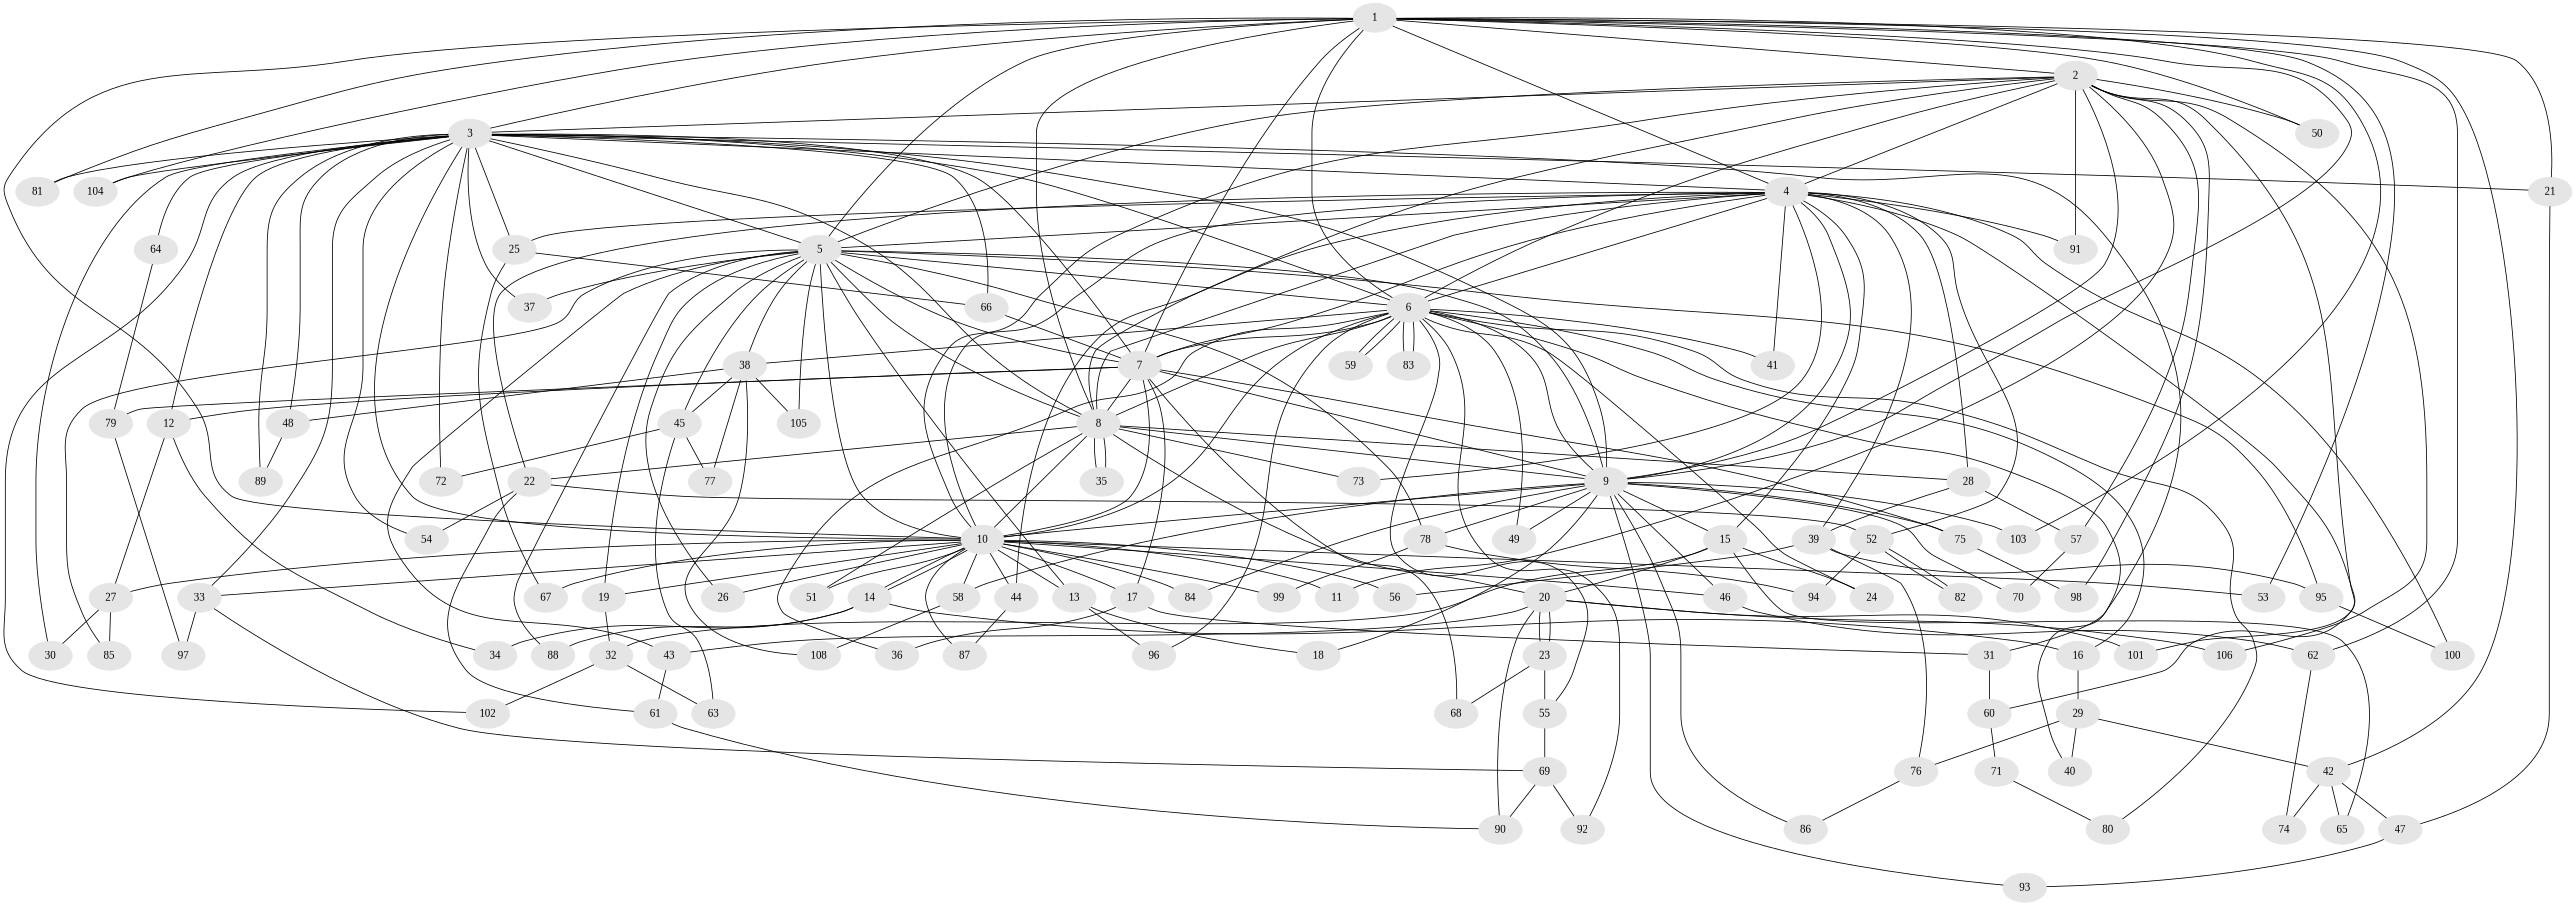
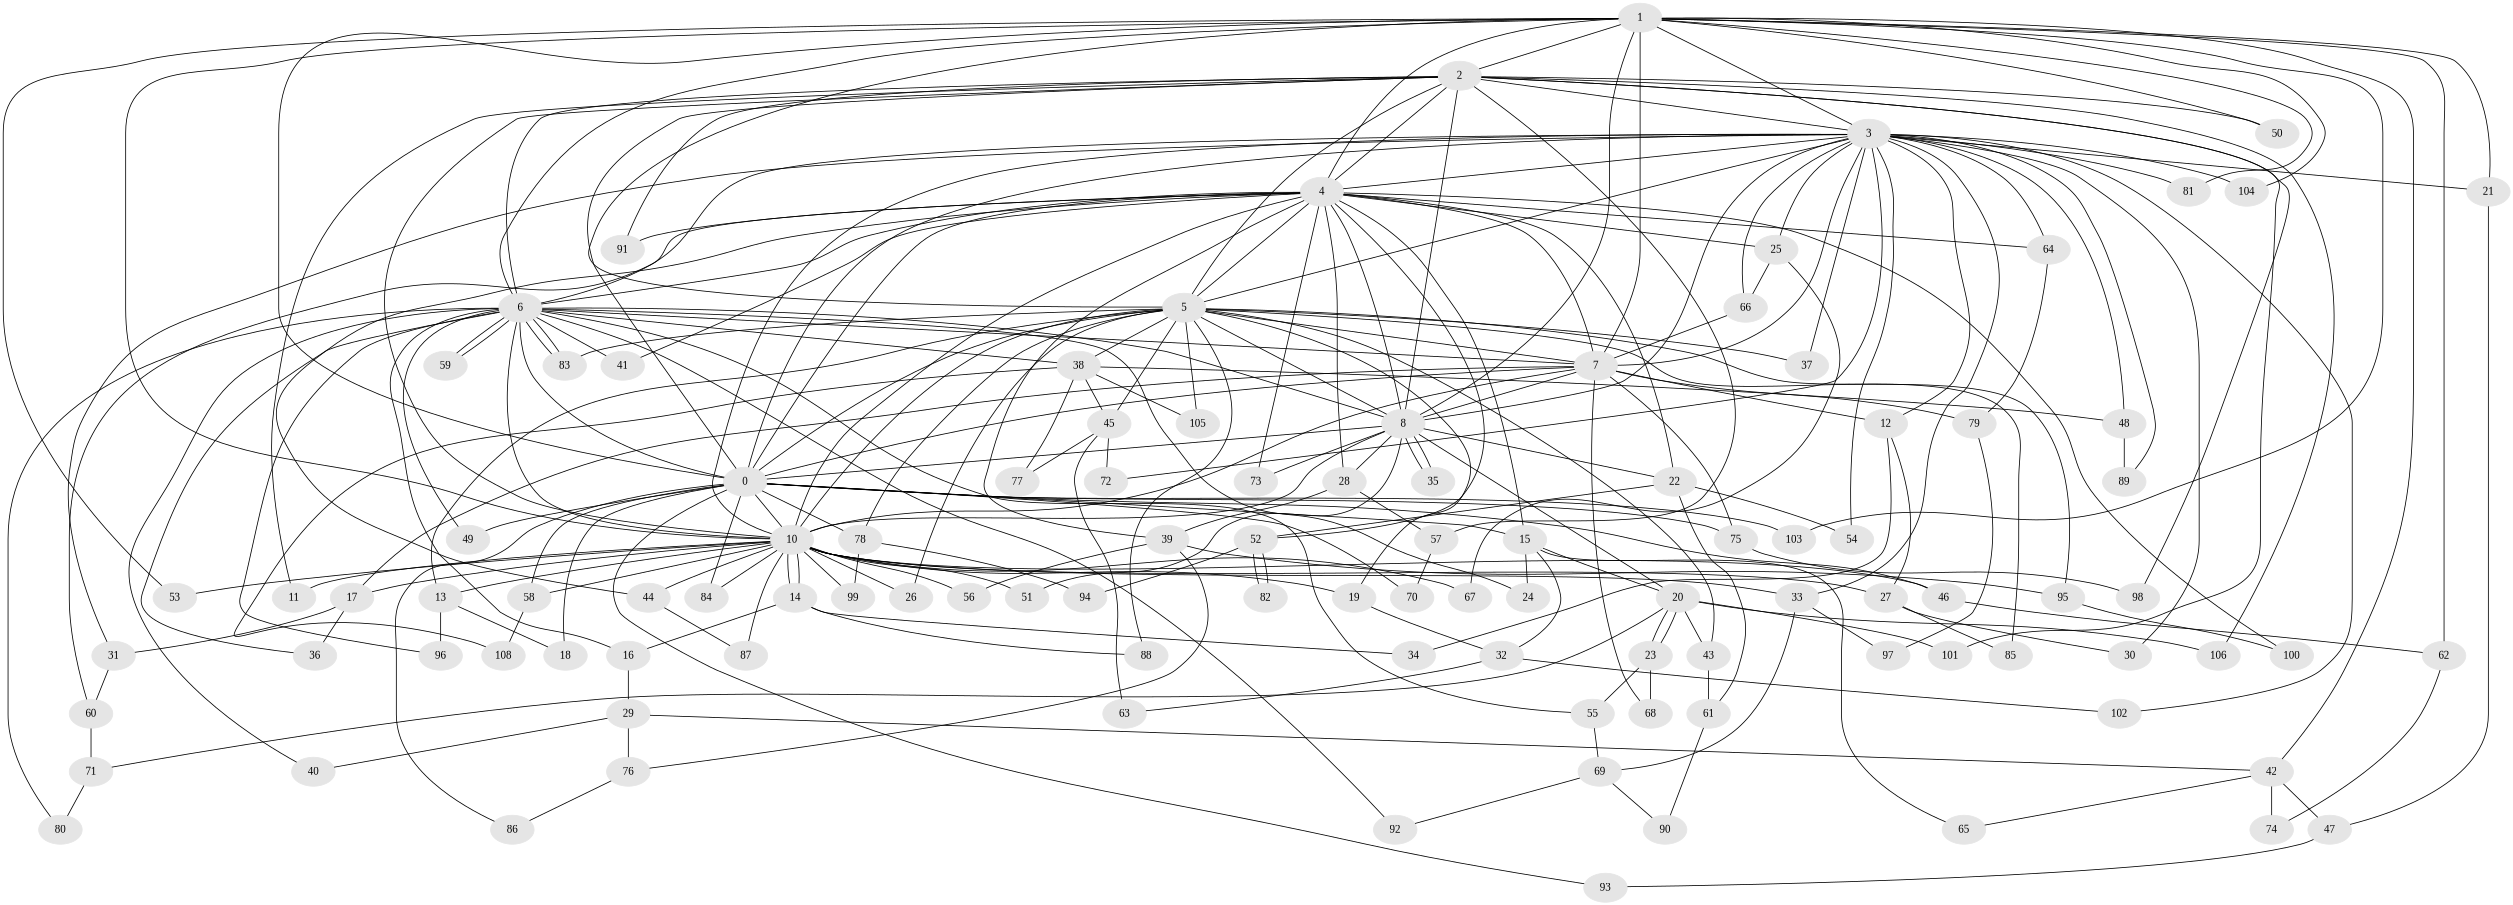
edge "4" -- "64": added
edge "5" -- "6": now "5" -- "83"
node "9": label "9" -> "0"
edge "20" -- "90": now "20" -- "71"
